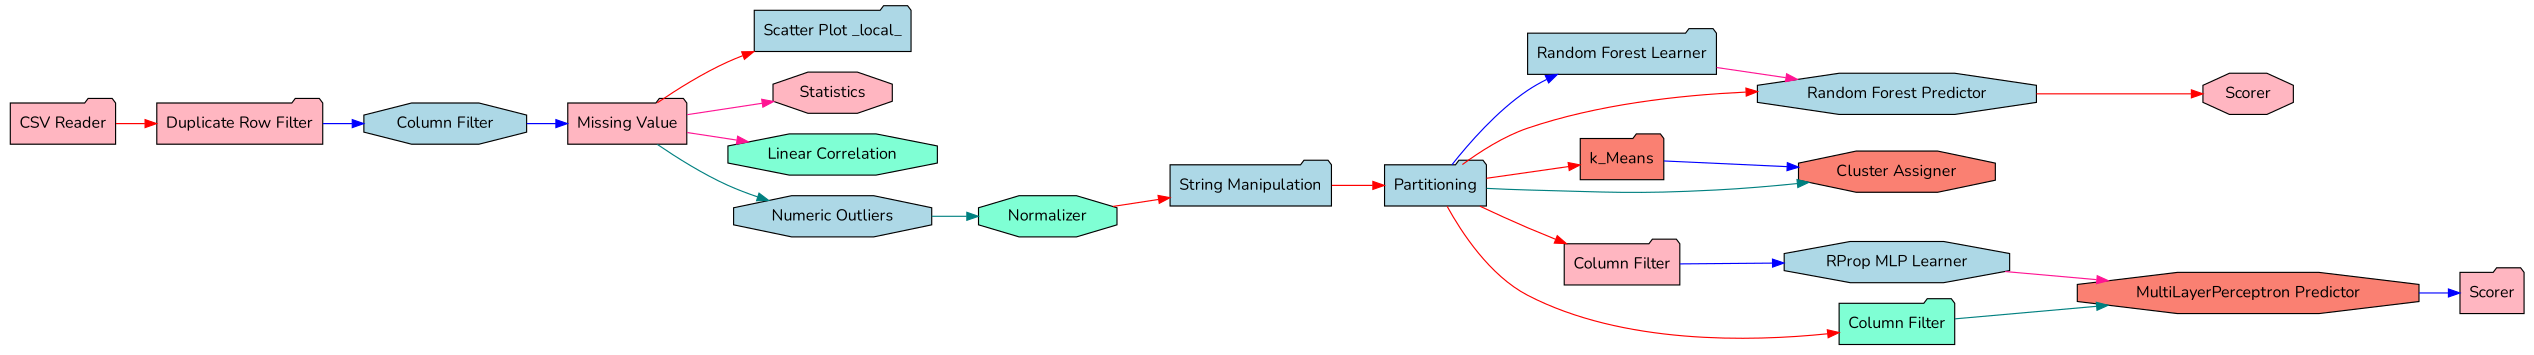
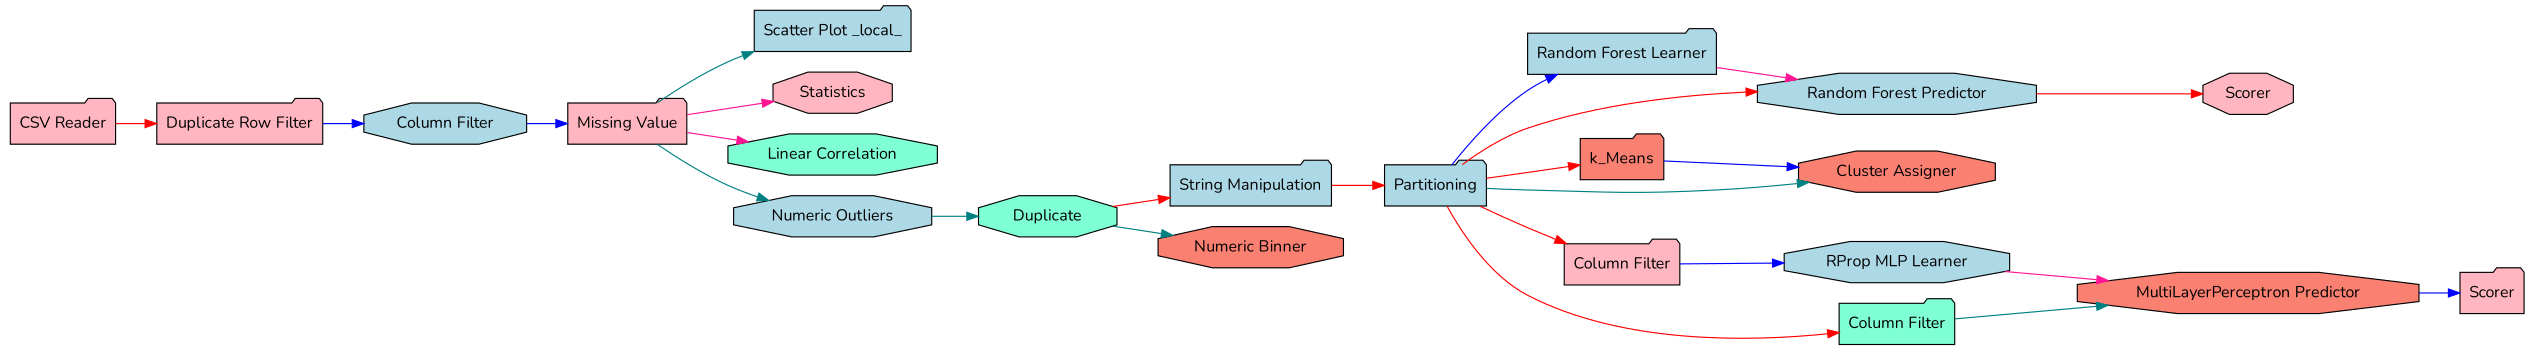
edge "Missing Value" -> "Scatter Plot _local_": color red -> teal
node "Normalizer": label "Normalizer" -> "Duplicate"
node "Numeric Binner": added
